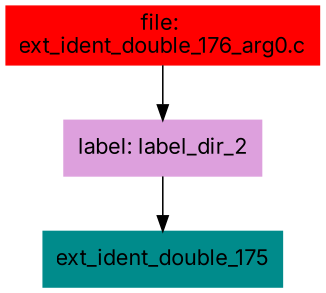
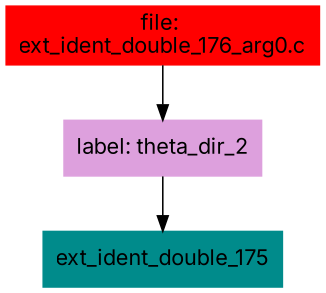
node "label: label_dir_2": label "label: label_dir_2" -> "label: theta_dir_2"
